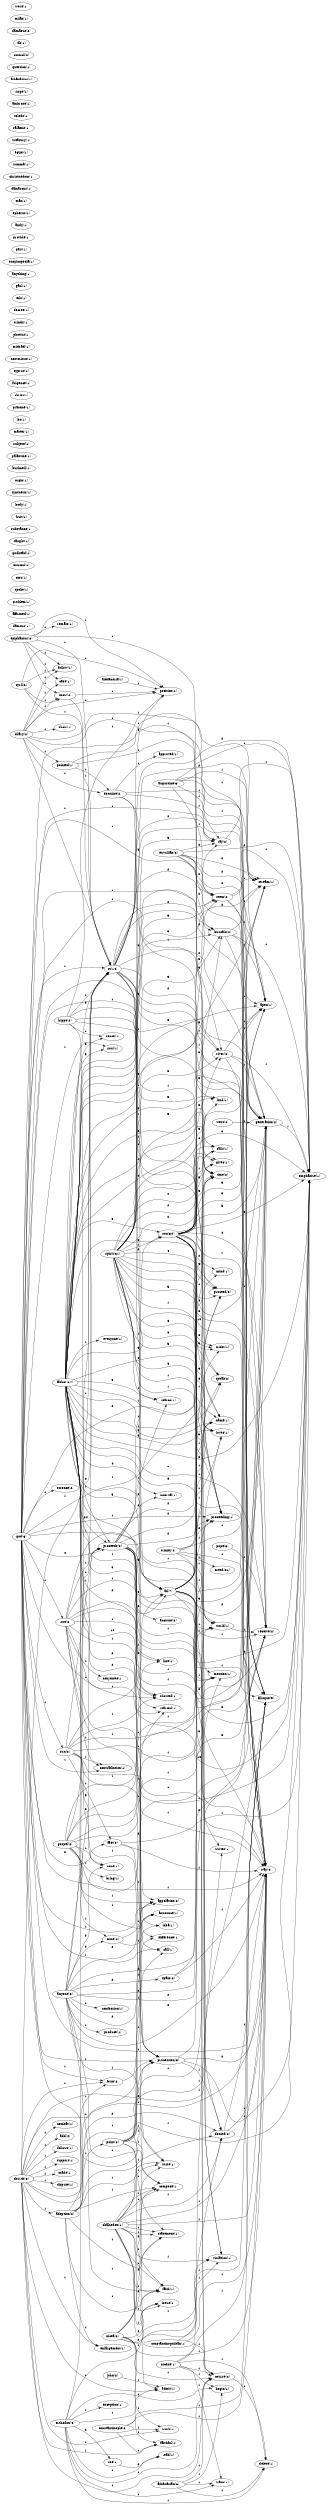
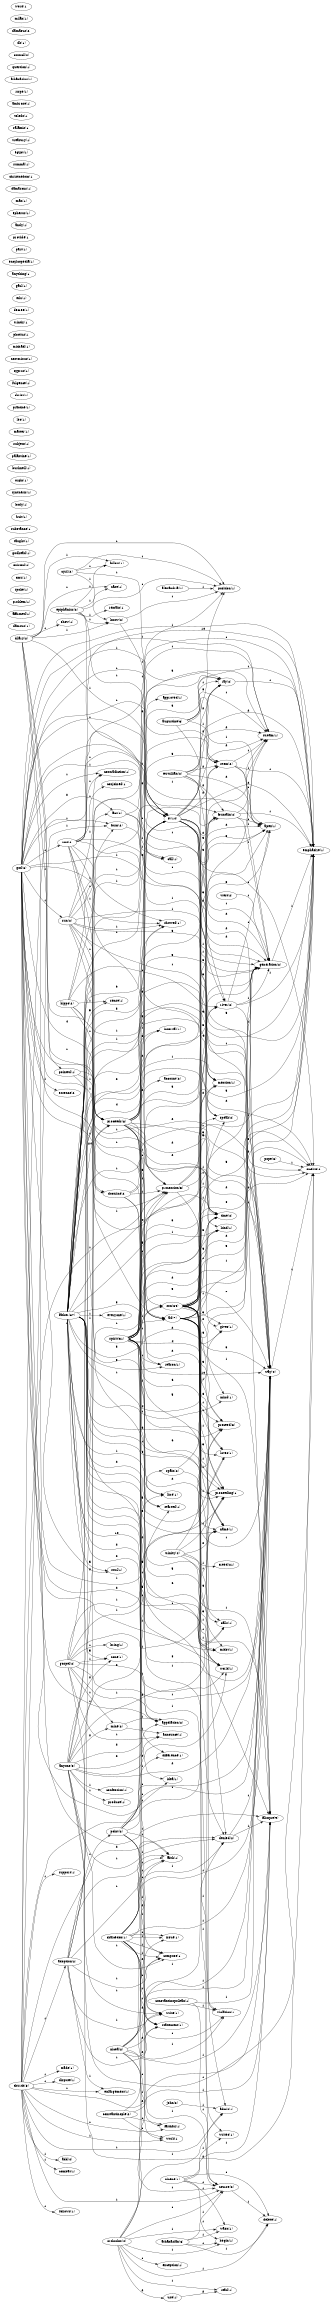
edge "st(14)" -> "ad(7)": removed, label "2"
edge "world(1)" -> "receive(2)": now "way(4)" -> "receive(2)"
